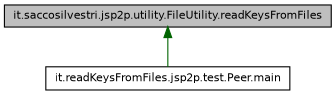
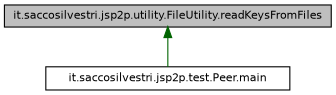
node "it.readKeysFromFiles.jsp2p.test.Peer.main": label "it.readKeysFromFiles.jsp2p.test.Peer.main" -> "it.saccosilvestri.jsp2p.test.Peer.main"
